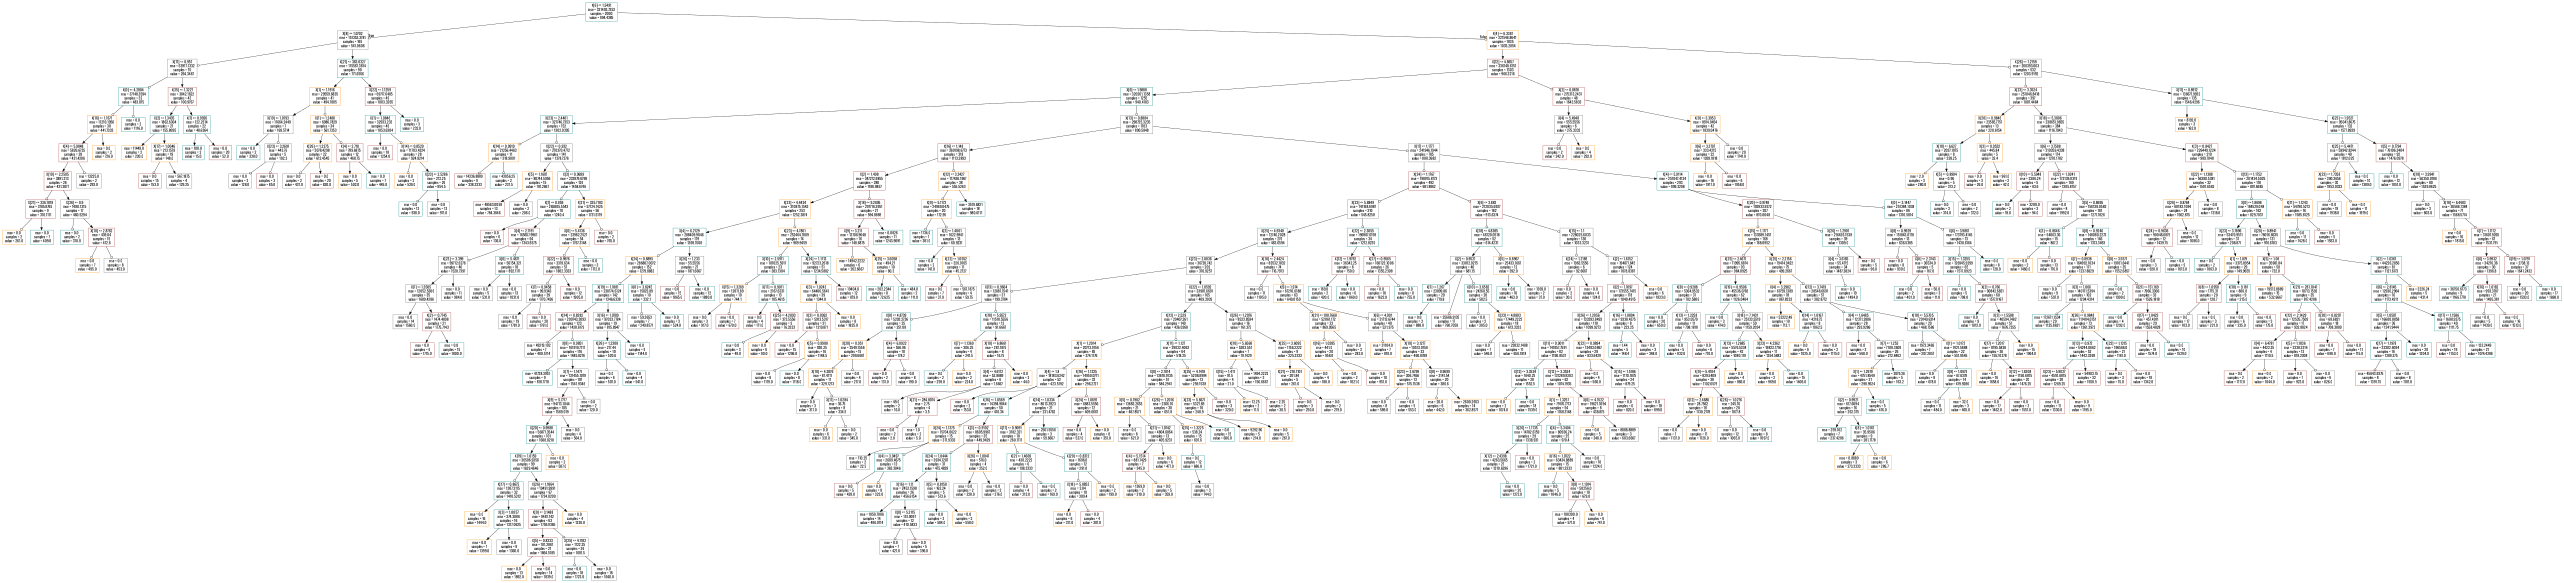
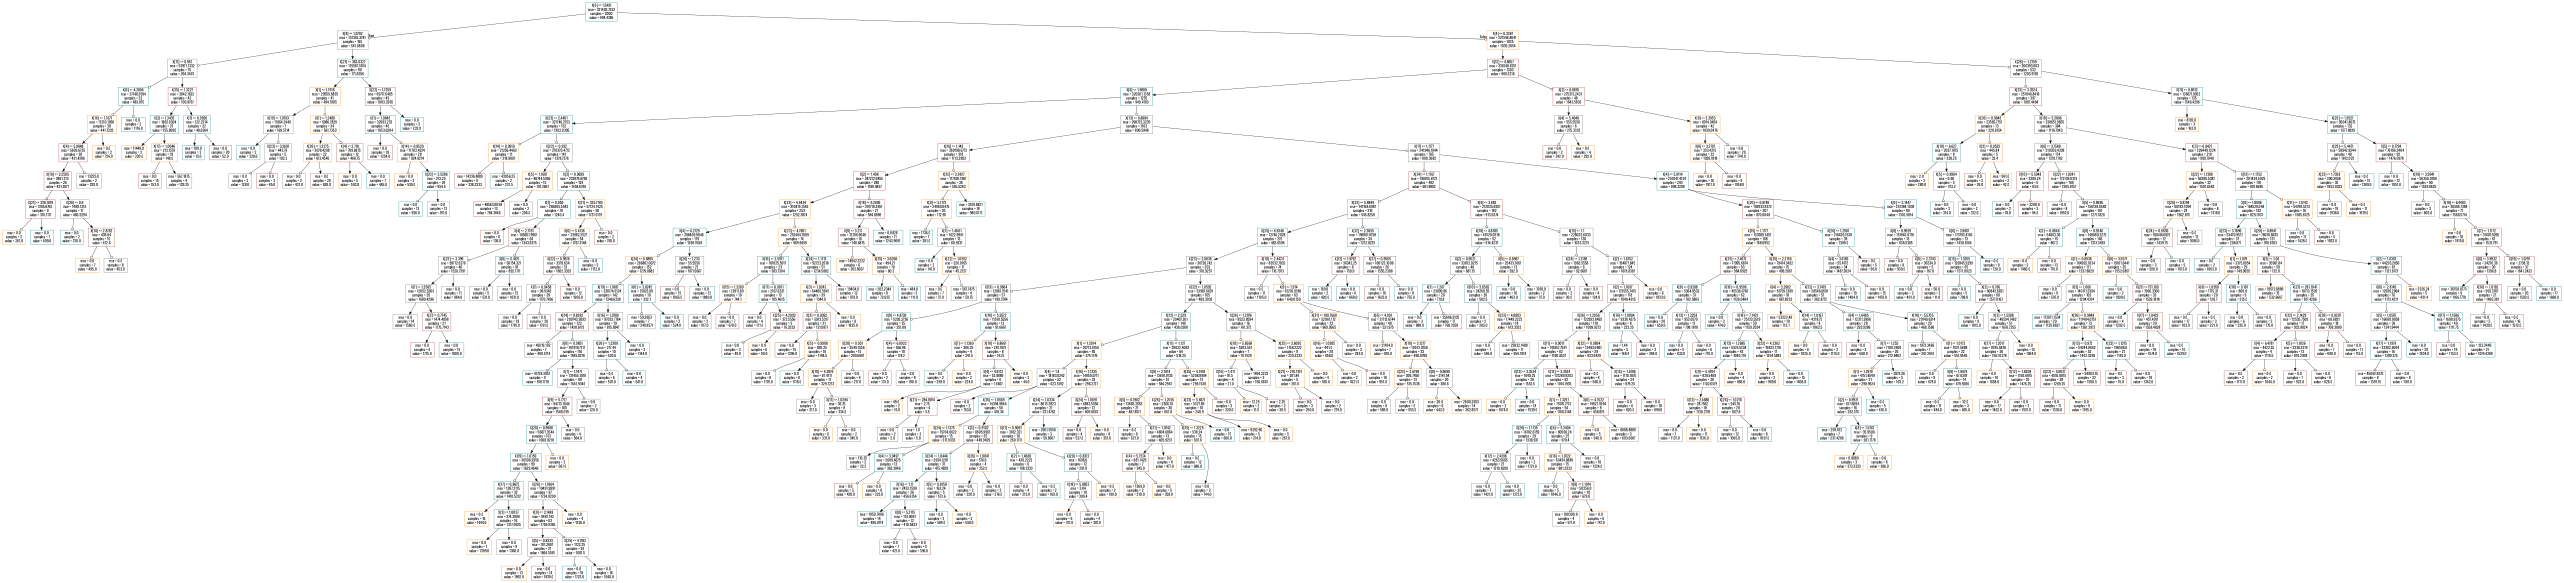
edge "X[2] <= 0.9521 mse = 33812.0275 samples = 40 value = 681.15" -> "mse = 25686.9135 samples = 17 value = 760.7059": now "X[1] <= 1.267 mse = 23899.86 samples = 20 value = 779.8" -> "mse = 25686.9135 samples = 17 value = 760.7059"
node "mse = 0.0 samples = 15 value = 1479.0": added
node "X[11] <= 1.127 mse = 29022.4063 samples = 64 value = 518.25": label "X[11] <= 1.127 mse = 29022.4063 samples = 64 value = 518.25" -> "X[11] <= 1.127 mse = 29022.4063 value = 64 value = 518.25"
edge "X[4] <= 6.0922 mse = 556.96 samples = 10 value = 178.2" -> "mse = 0.0 samples = 2 value = 131.0": arrowhead normal -> odot
node "mse = 49.0 samples = 2 value = 16.0": color gray40 -> darkorange
node "mse = 0.0 samples = 6 value = 286.7": label "mse = 0.0 samples = 6 value = 286.7" -> "mse = 0.0 samples = 6 value = 286.0"
edge "mse = 0.0 samples = 12 value = 686.0" -> "mse = 0.0 samples = 3 value = 744.0": now "X[15] <= 1.3225 mse = 538.24 samples = 15 value = 697.6" -> "mse = 0.0 samples = 3 value = 744.0"
node "mse = 0.0 samples = 7 value = 1421.0": added
